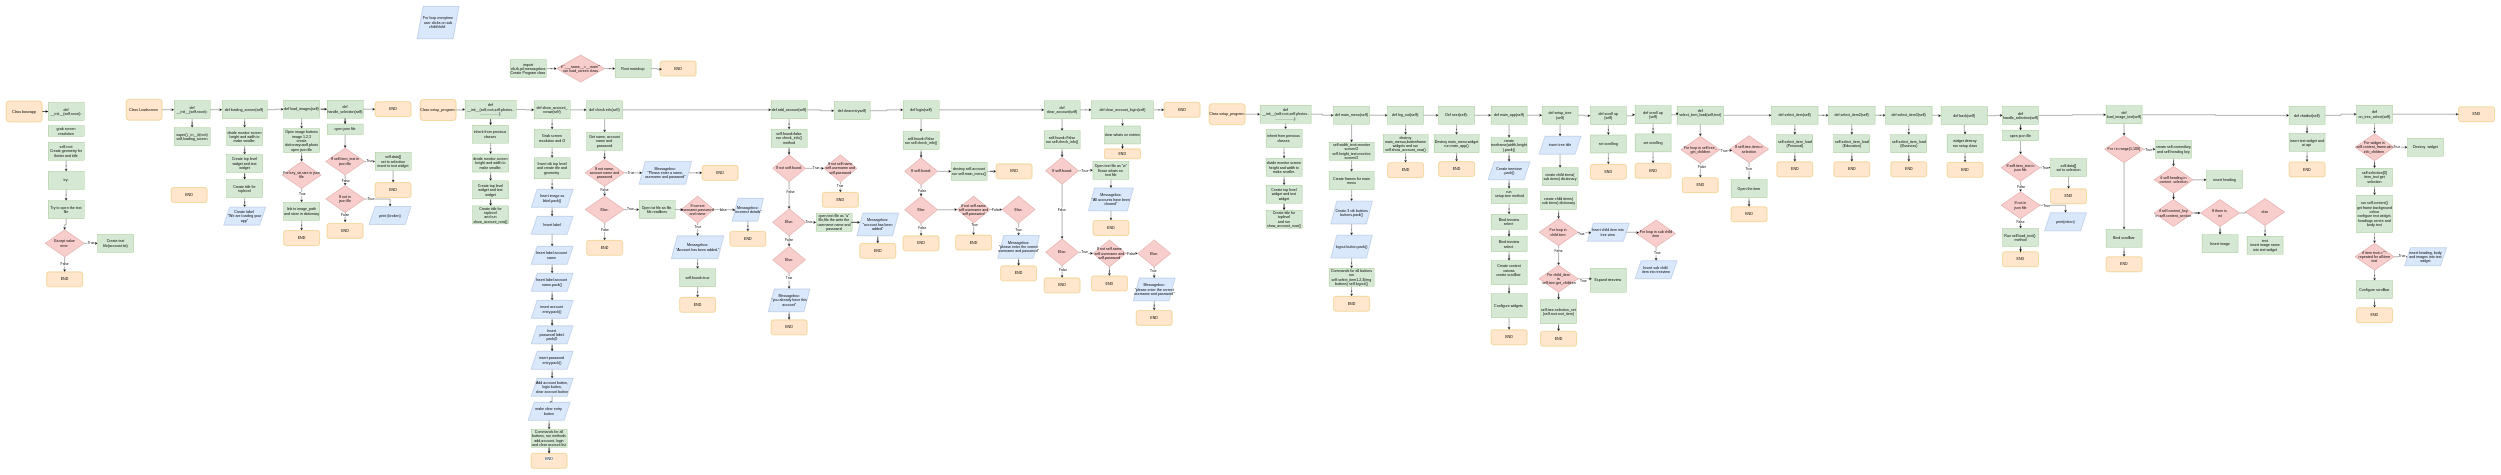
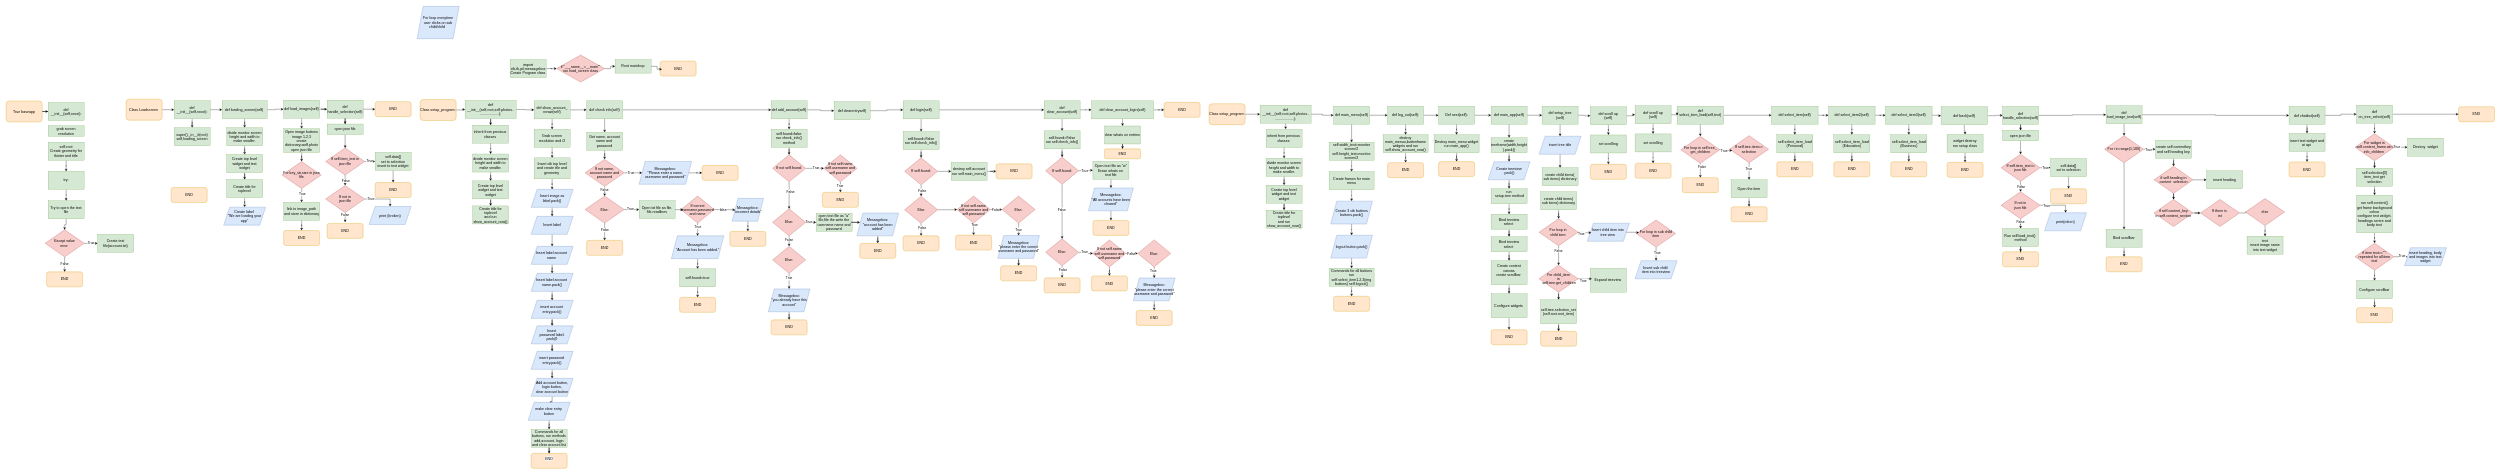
node "Root mainloop": size 36x18 -> 36x14
node "Class baseapp": label "Class baseapp" -> "True baseapp"
edge "If there is int" -> "Insert image": removed
node "Insert image": removed
